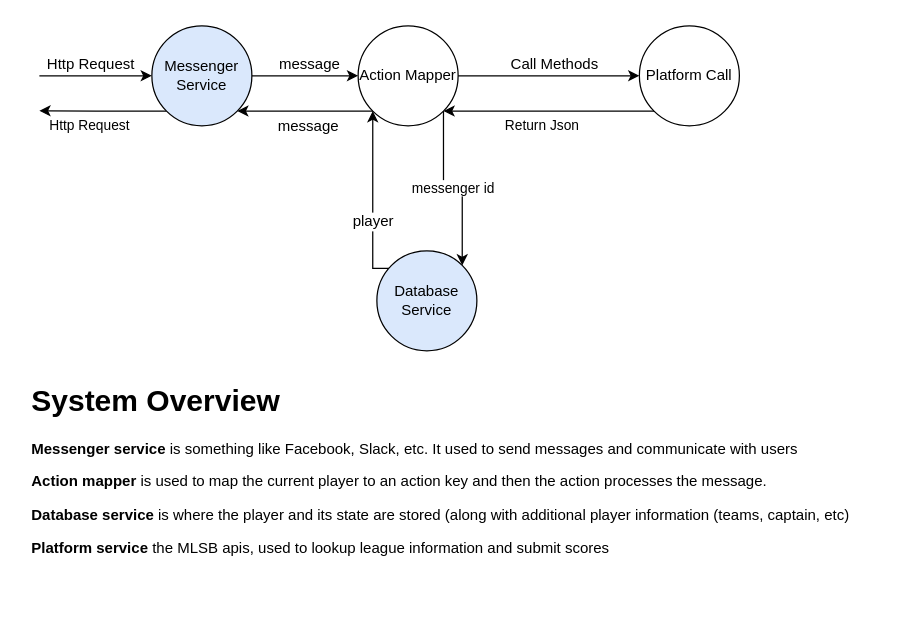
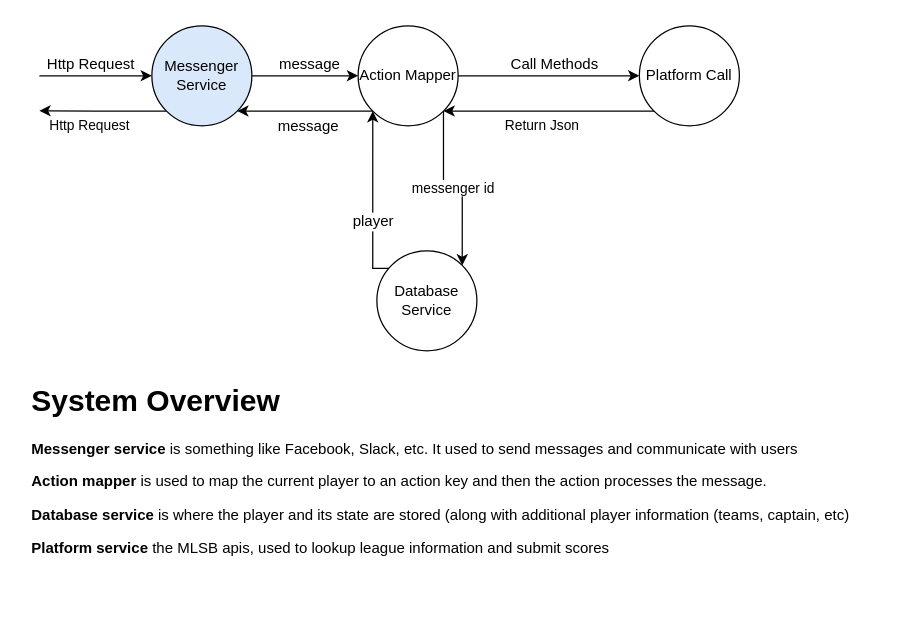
node "Database Service": fillcolor #dae8fc -> #ffffff
